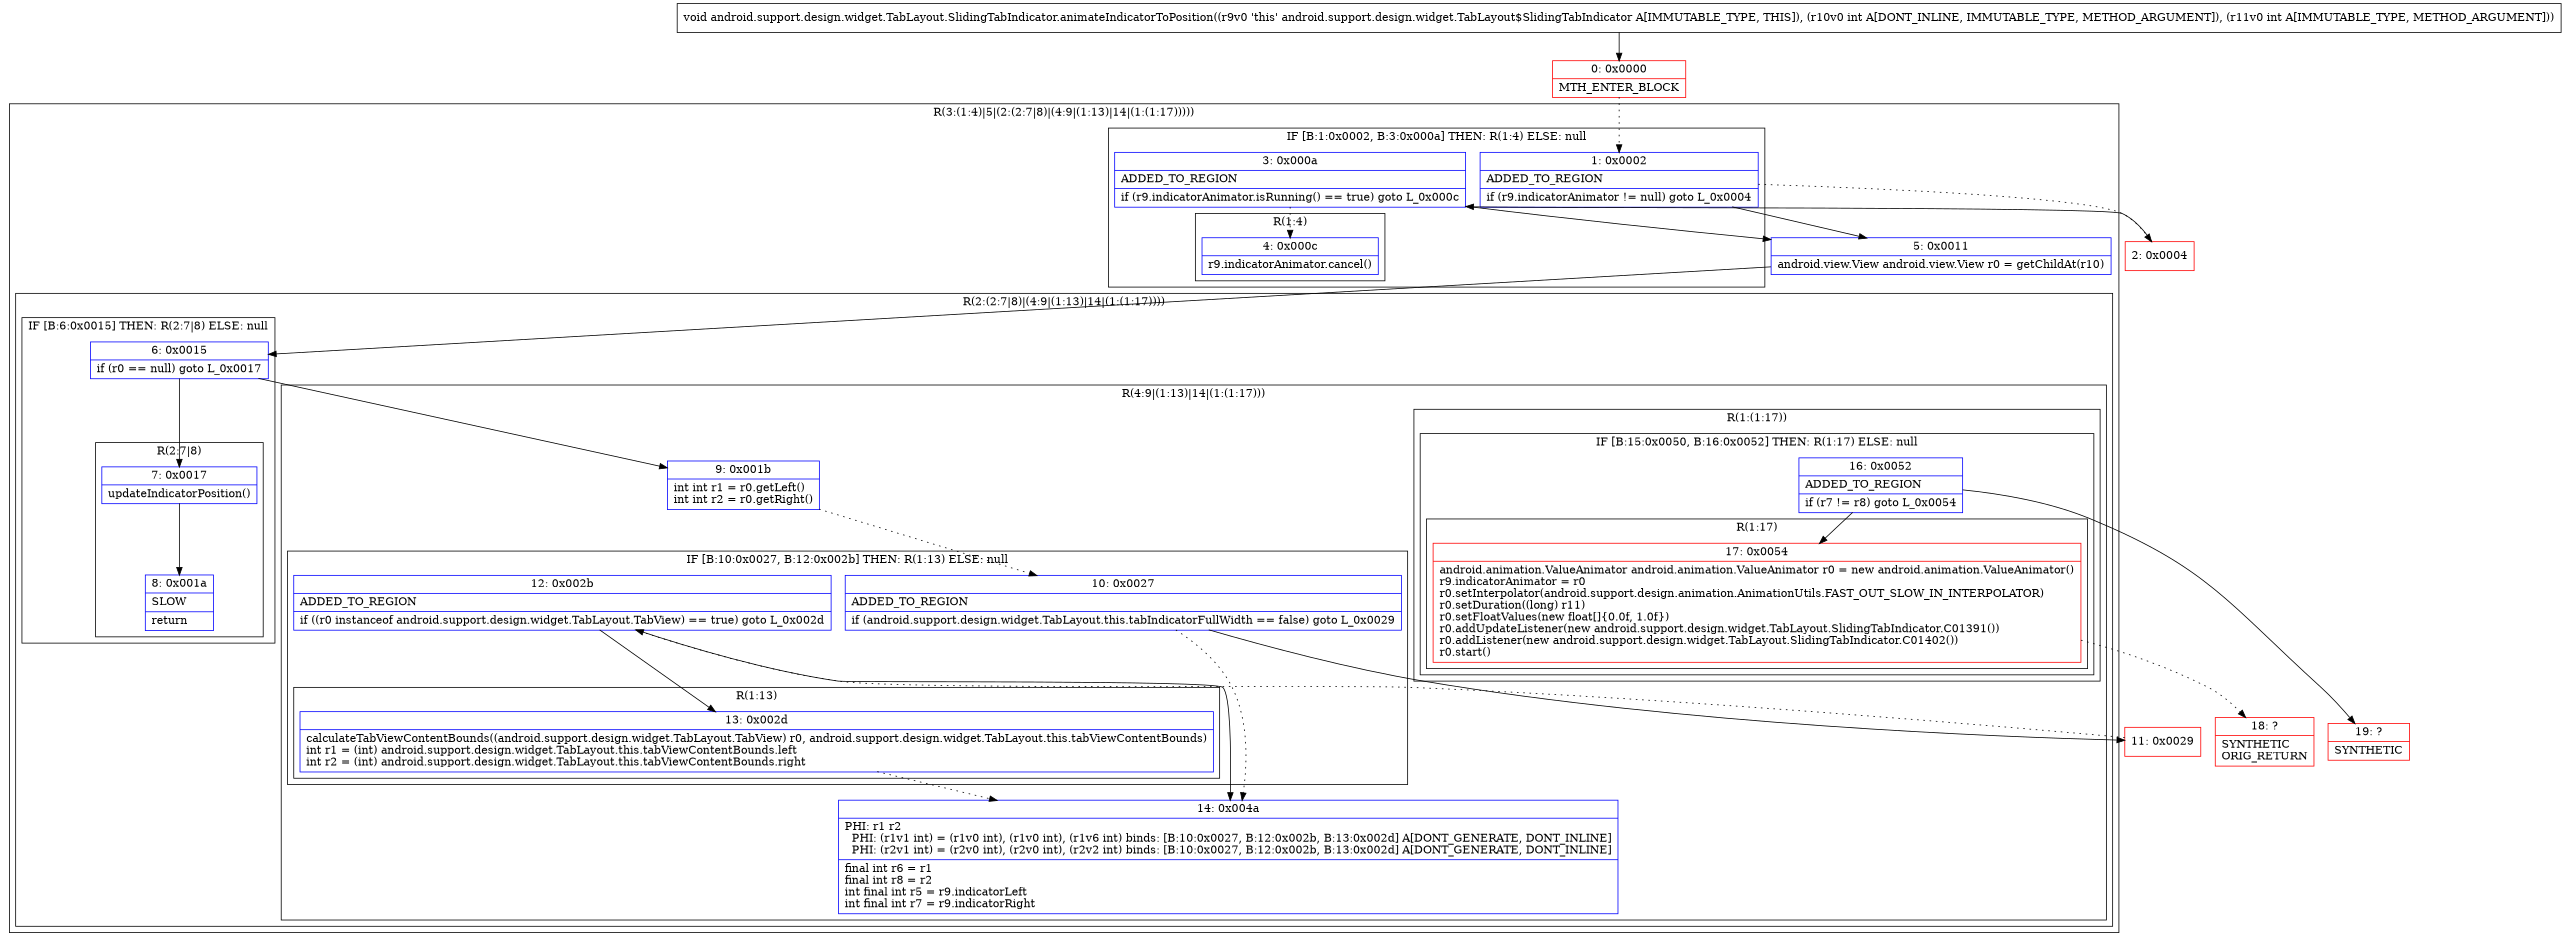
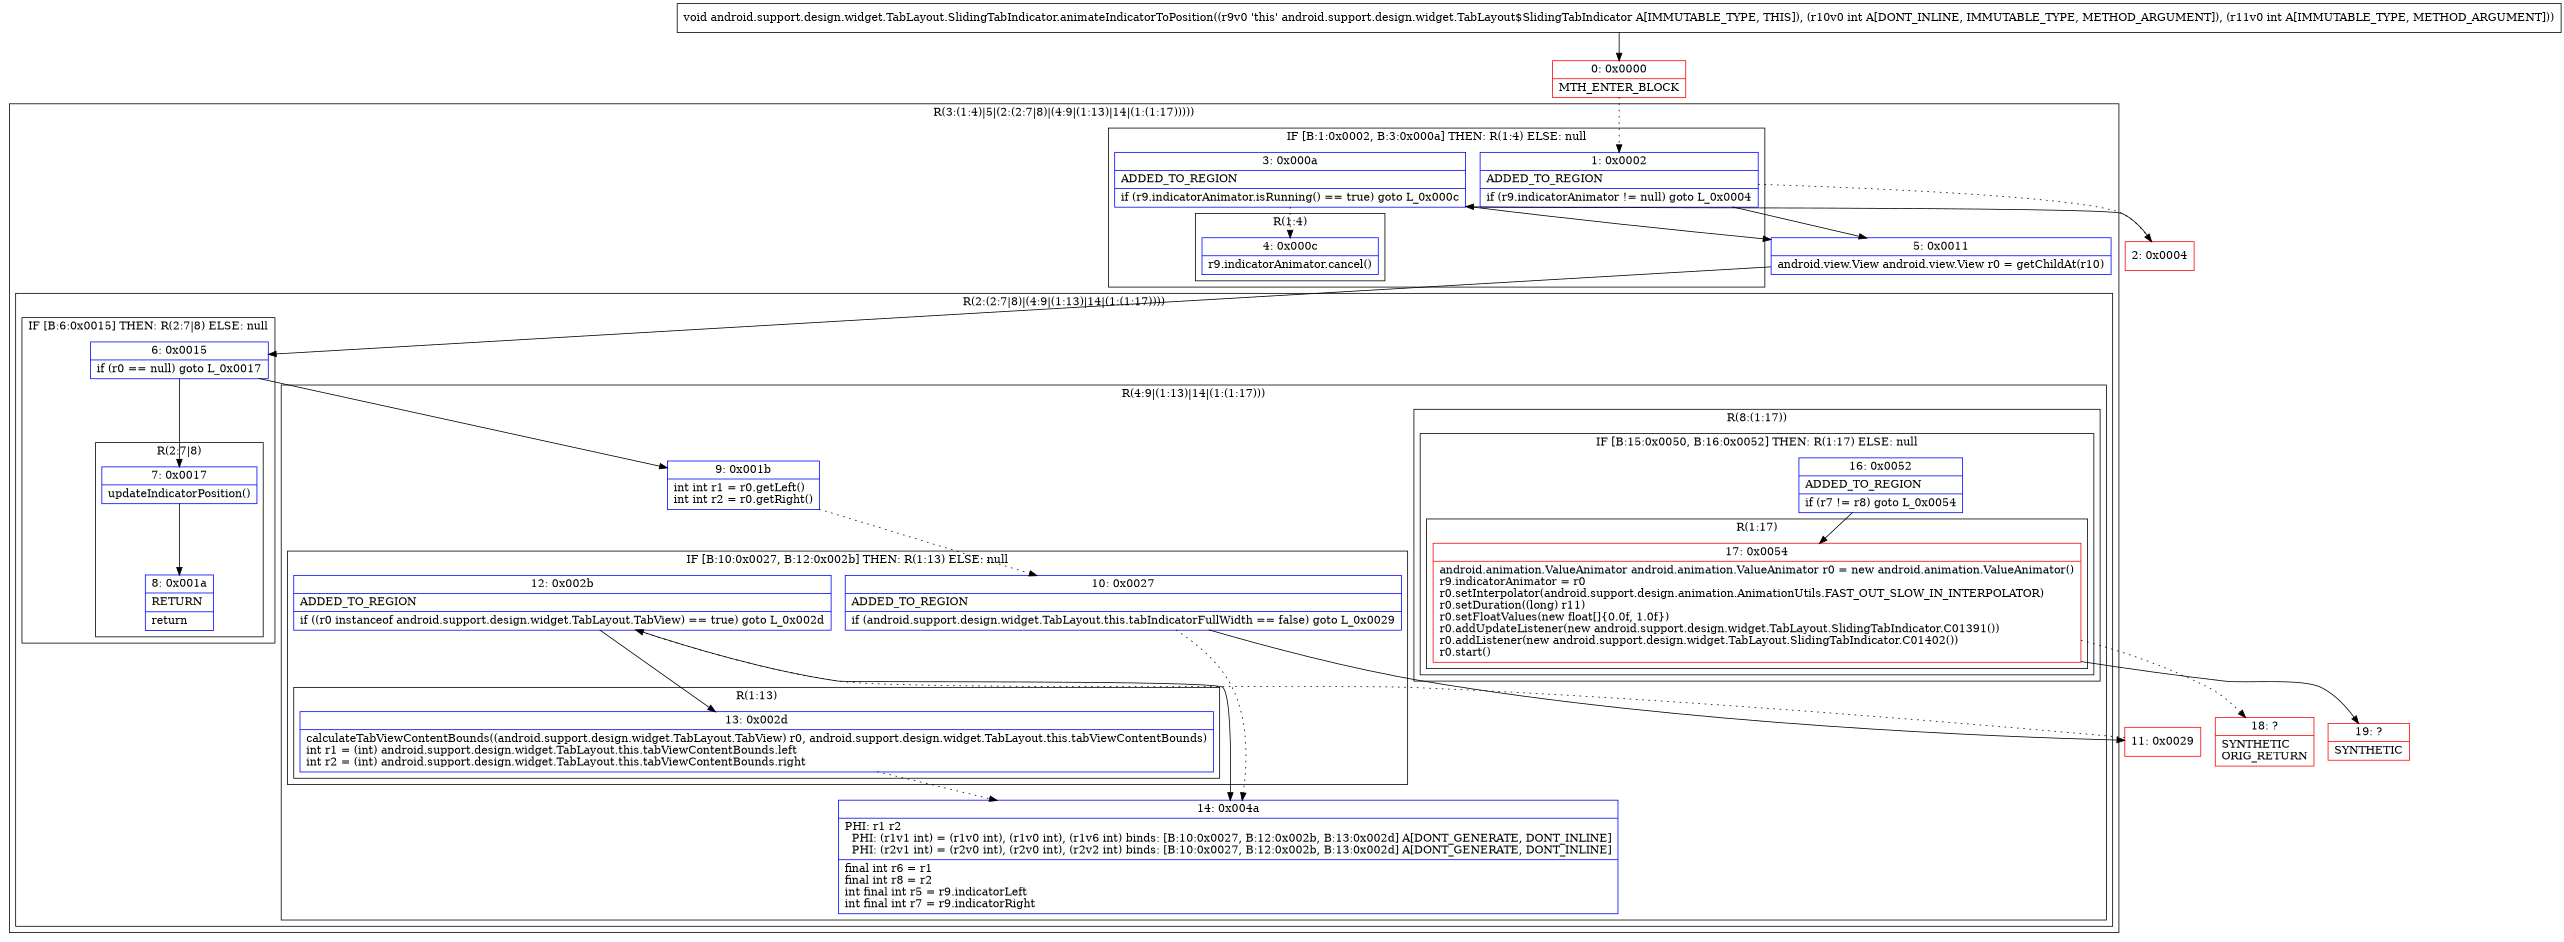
cluster "R(1:(1:17))": label "R(1:(1:17))" -> "R(8:(1:17))"
edge "16: 0x0052" -> "19: ?": now "17: 0x0054" -> "19: ?"
node "8: 0x001a": text "SLOW" -> "RETURN"
